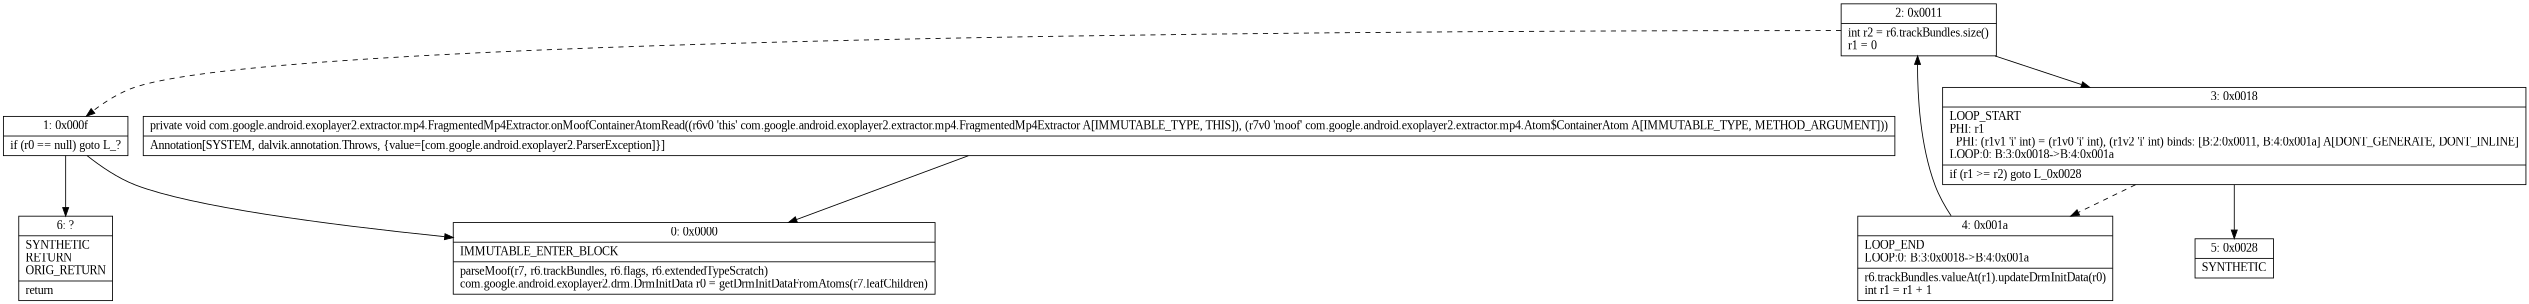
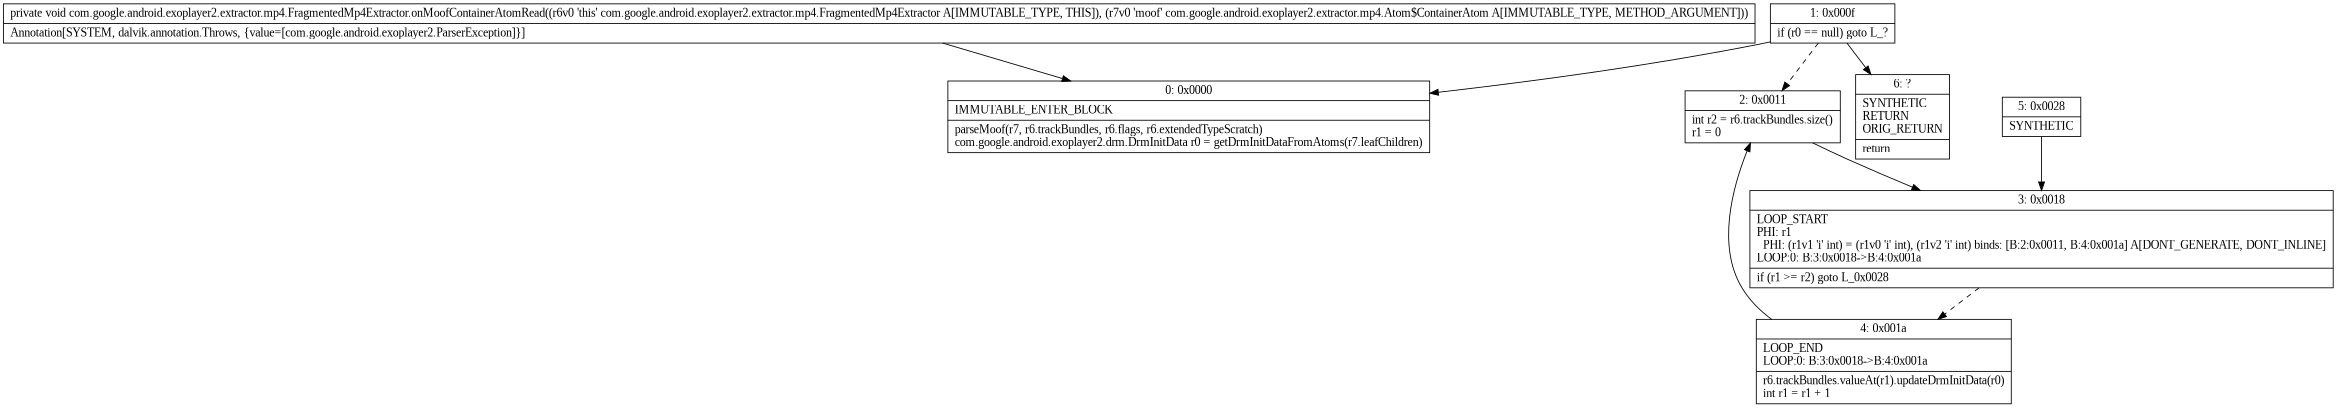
edge "2: 0x0011" -> "1: 0x000f": reversed
edge "3: 0x0018" -> "5: 0x0028": reversed
